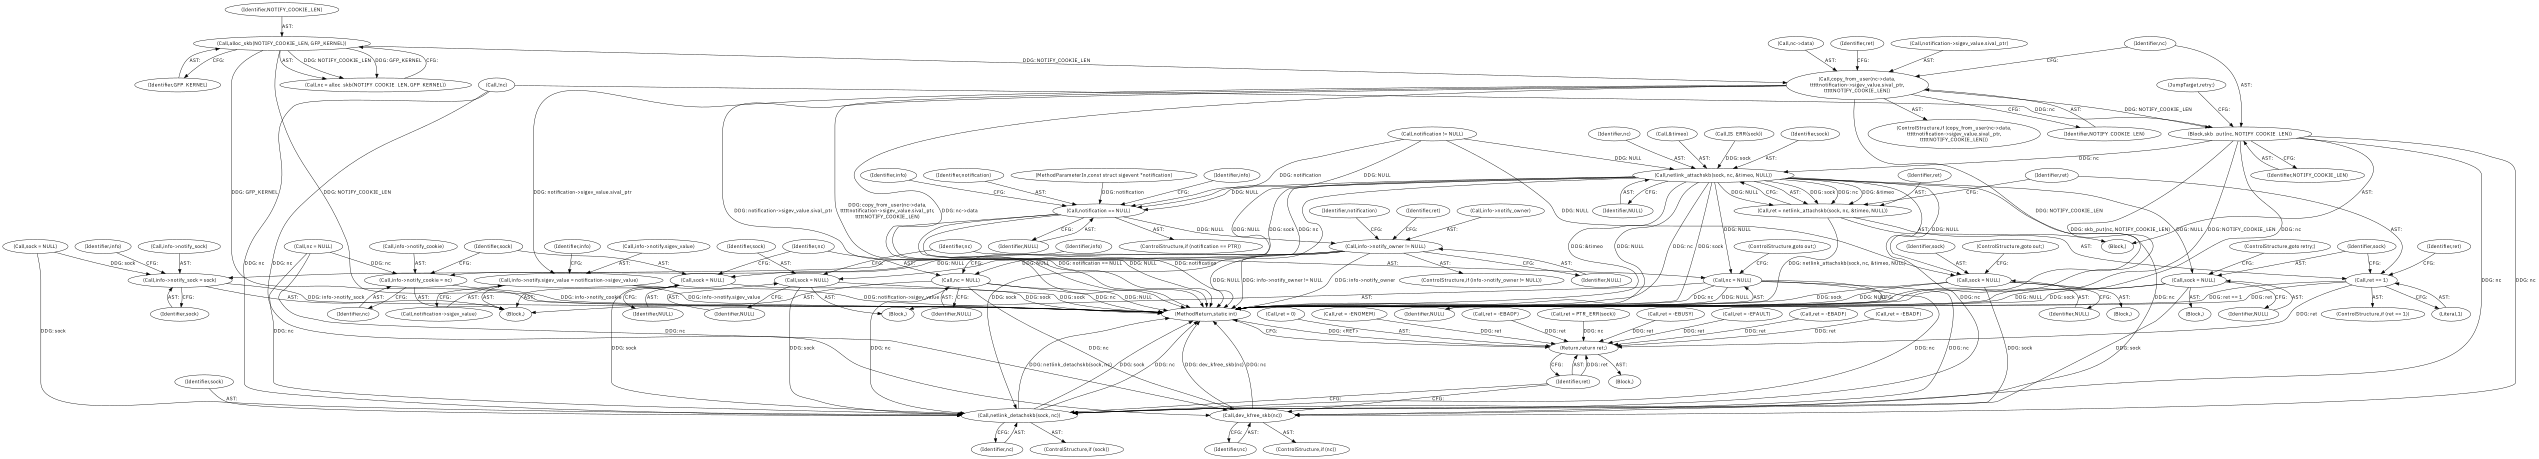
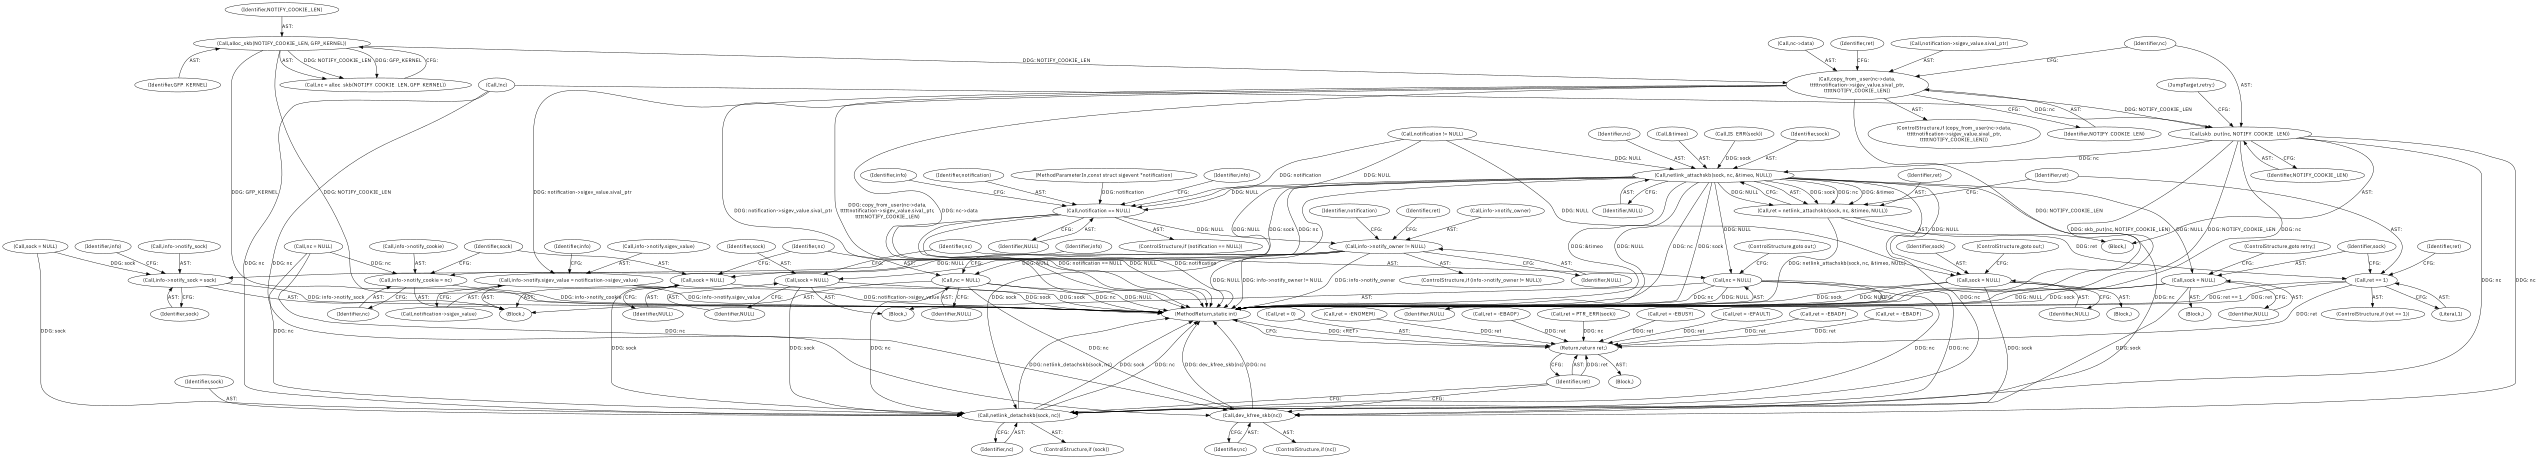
edge "(Call,alloc_skb(NOTIFY_COOKIE_LEN, GFP_KERNEL))" -> "(Identifier,GFP_KERNEL)": removed, label "CFG:"
node "(Block,skb_put(nc, NOTIFY_COOKIE_LEN))": label "(Block,skb_put(nc, NOTIFY_COOKIE_LEN))" -> "(Call,skb_put(nc, NOTIFY_COOKIE_LEN))"
node "(ControlStructure,if (notification == PTR))": label "(ControlStructure,if (notification == PTR))" -> "(ControlStructure,if (notification == NULL))"
edge "(Call,ret = netlink_attachskb(sock, nc, &timeo, NULL))" -> "(Call,ret == 1)": label "AST: " -> "DDG: ret"
